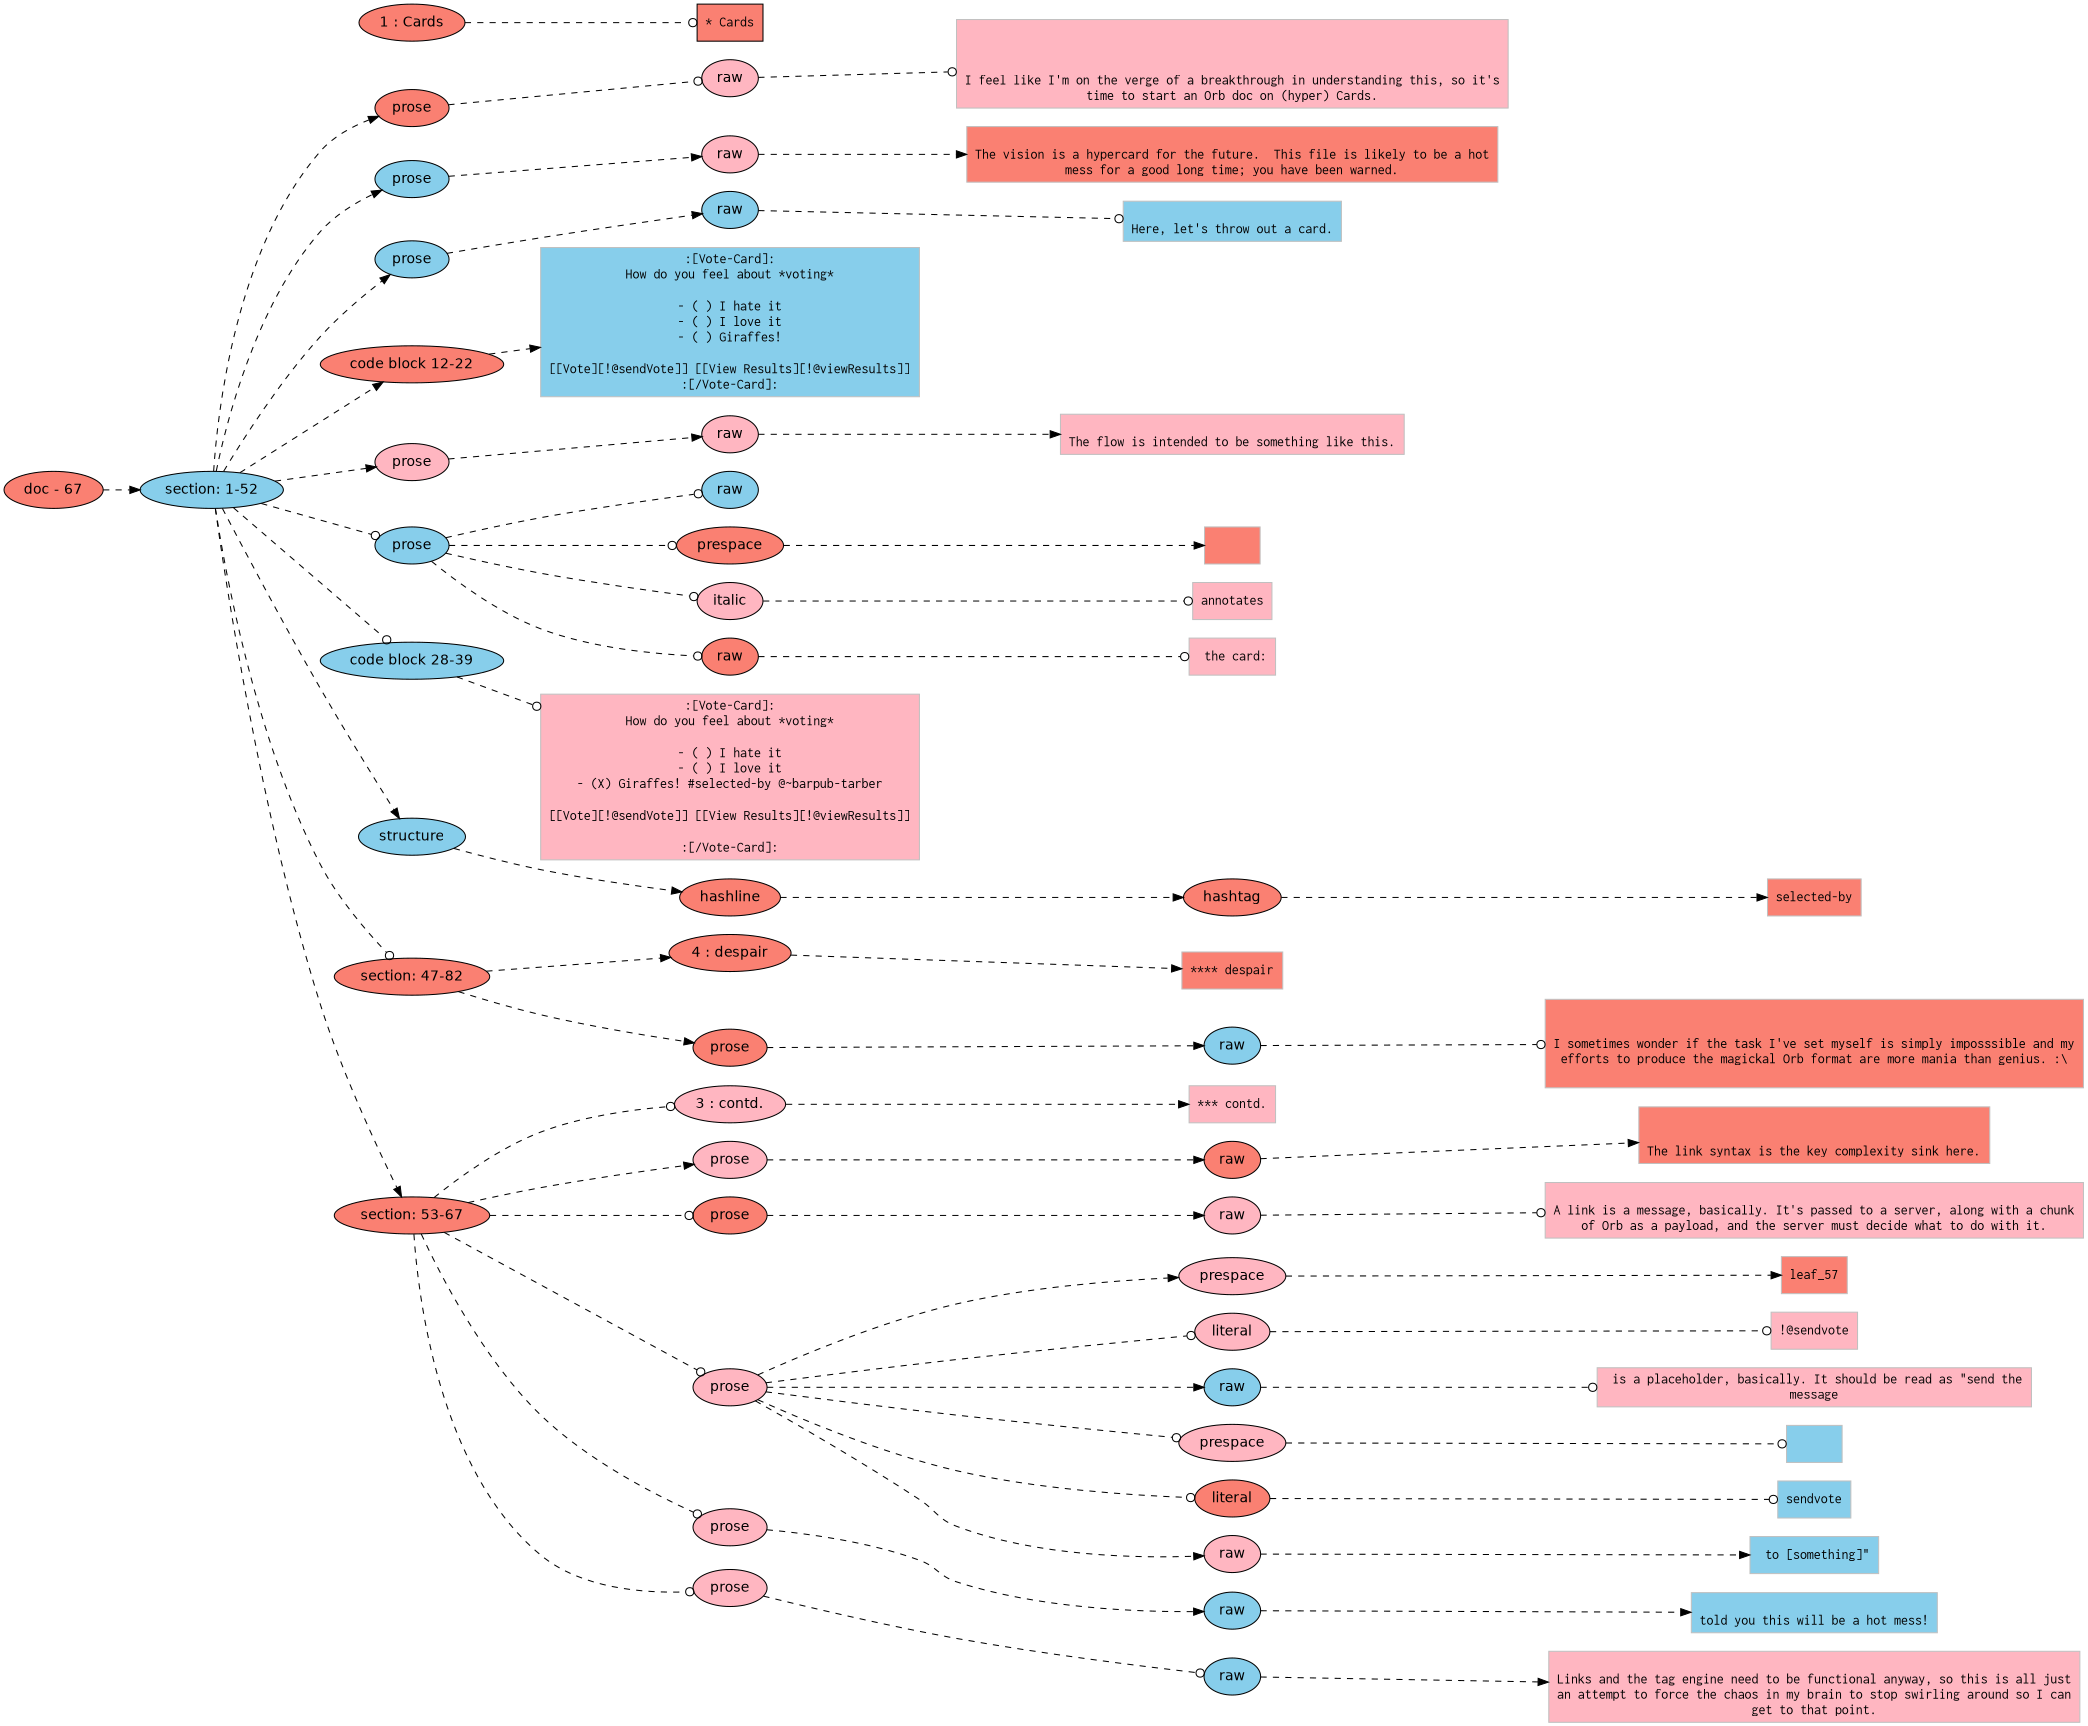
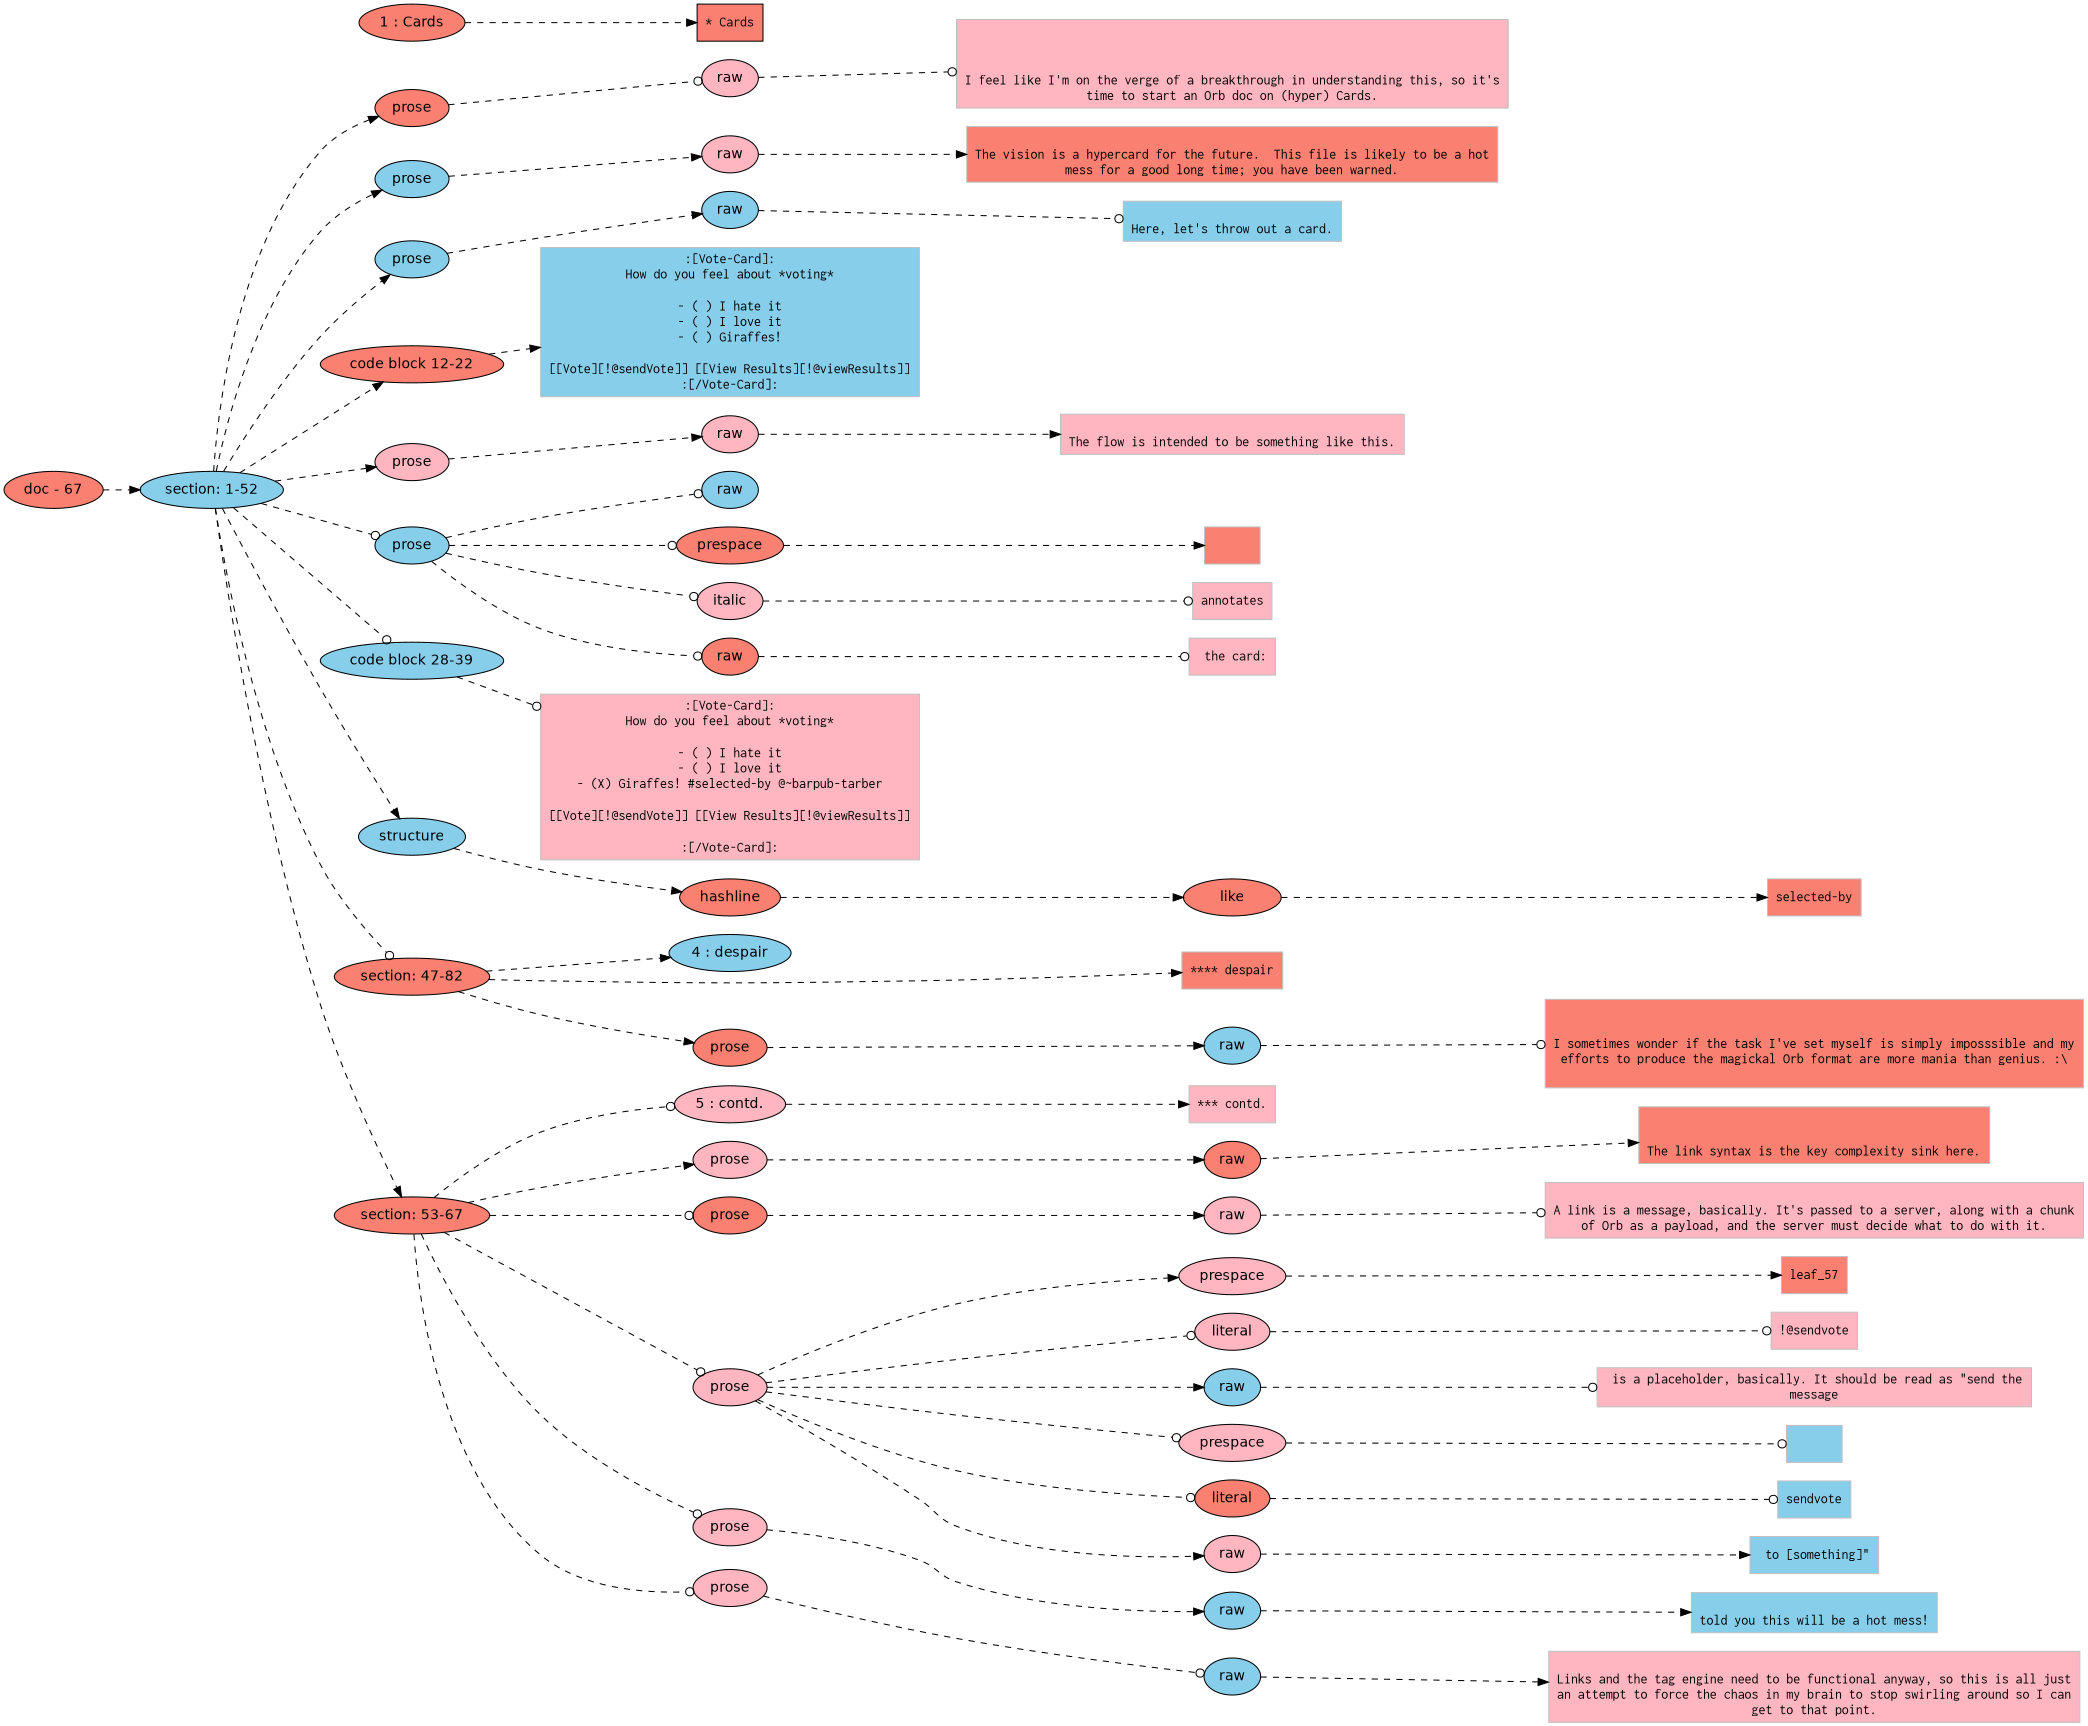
edge "1 : Cards" -> "* Cards": arrowhead odot -> normal
node "hashtag": label "hashtag" -> "like"
node "4 : despair": fillcolor salmon -> skyblue
edge "4 : despair" -> "**** despair": now "section: 47-82" -> "**** despair"
node "3 : contd.": label "3 : contd." -> "5 : contd."
